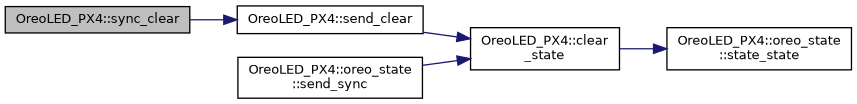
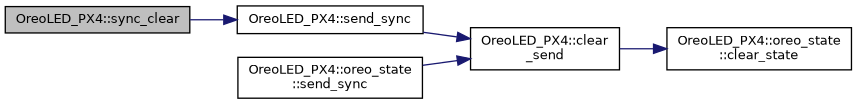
node "OreoLED_PX4::send_clear": label "OreoLED_PX4::send_clear" -> "OreoLED_PX4::send_sync"
node "OreoLED_PX4::clear _state": label "OreoLED_PX4::clear _state" -> "OreoLED_PX4::clear _send"
node "OreoLED_PX4::oreo_state ::state_state": label "OreoLED_PX4::oreo_state ::state_state" -> "OreoLED_PX4::oreo_state ::clear_state"
